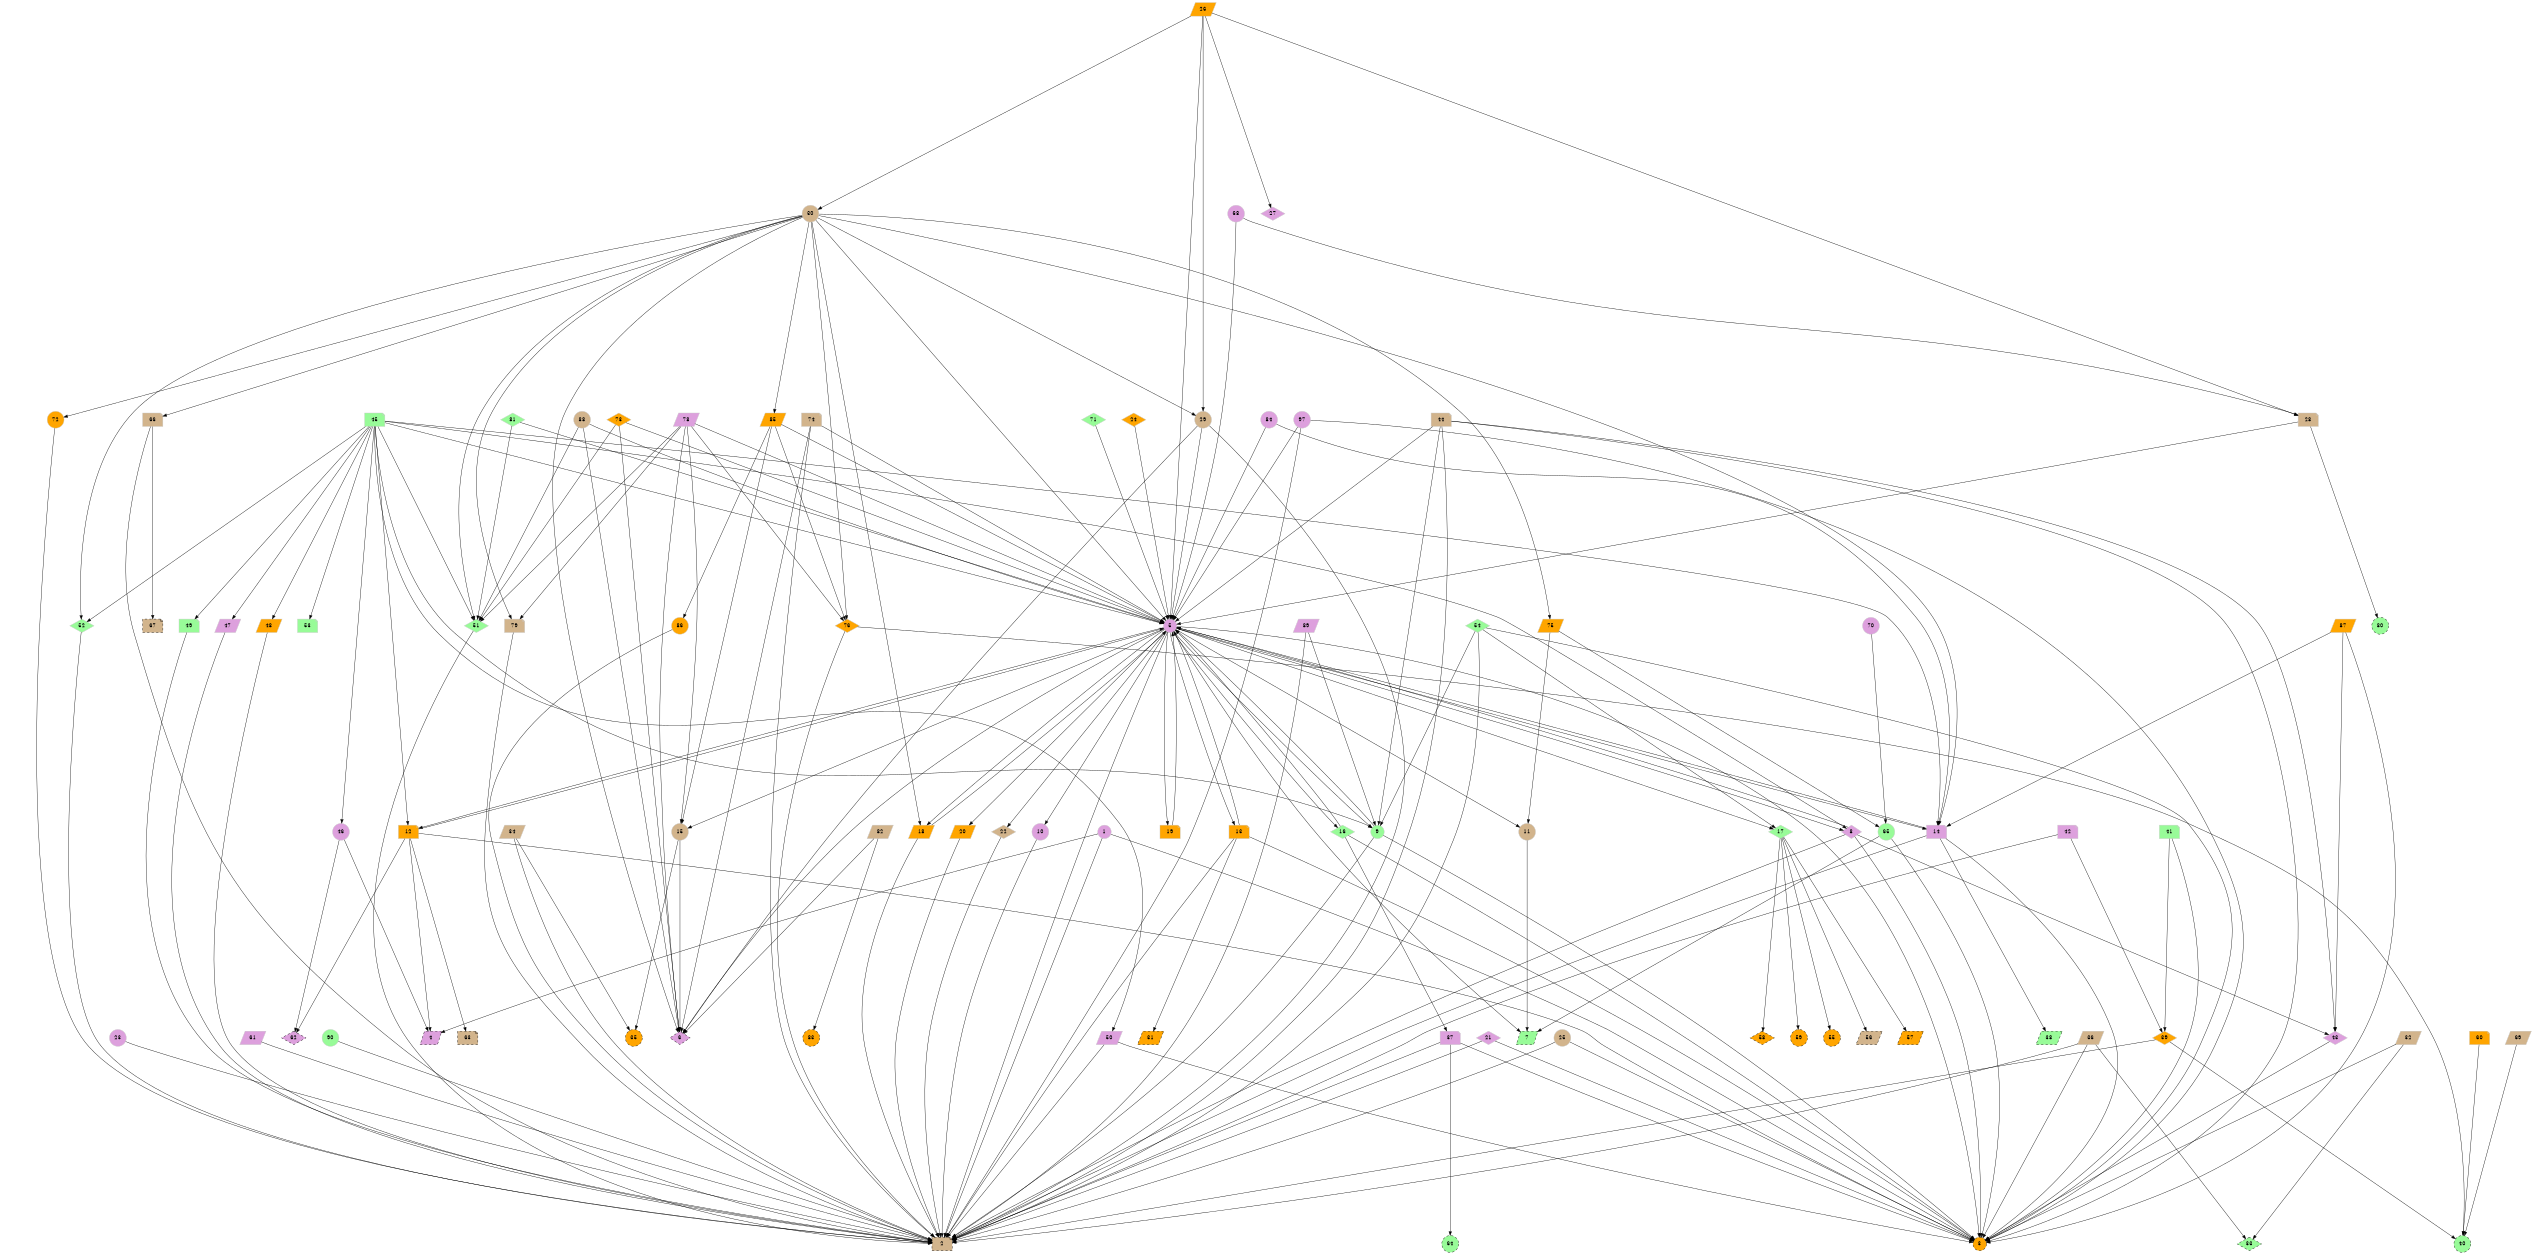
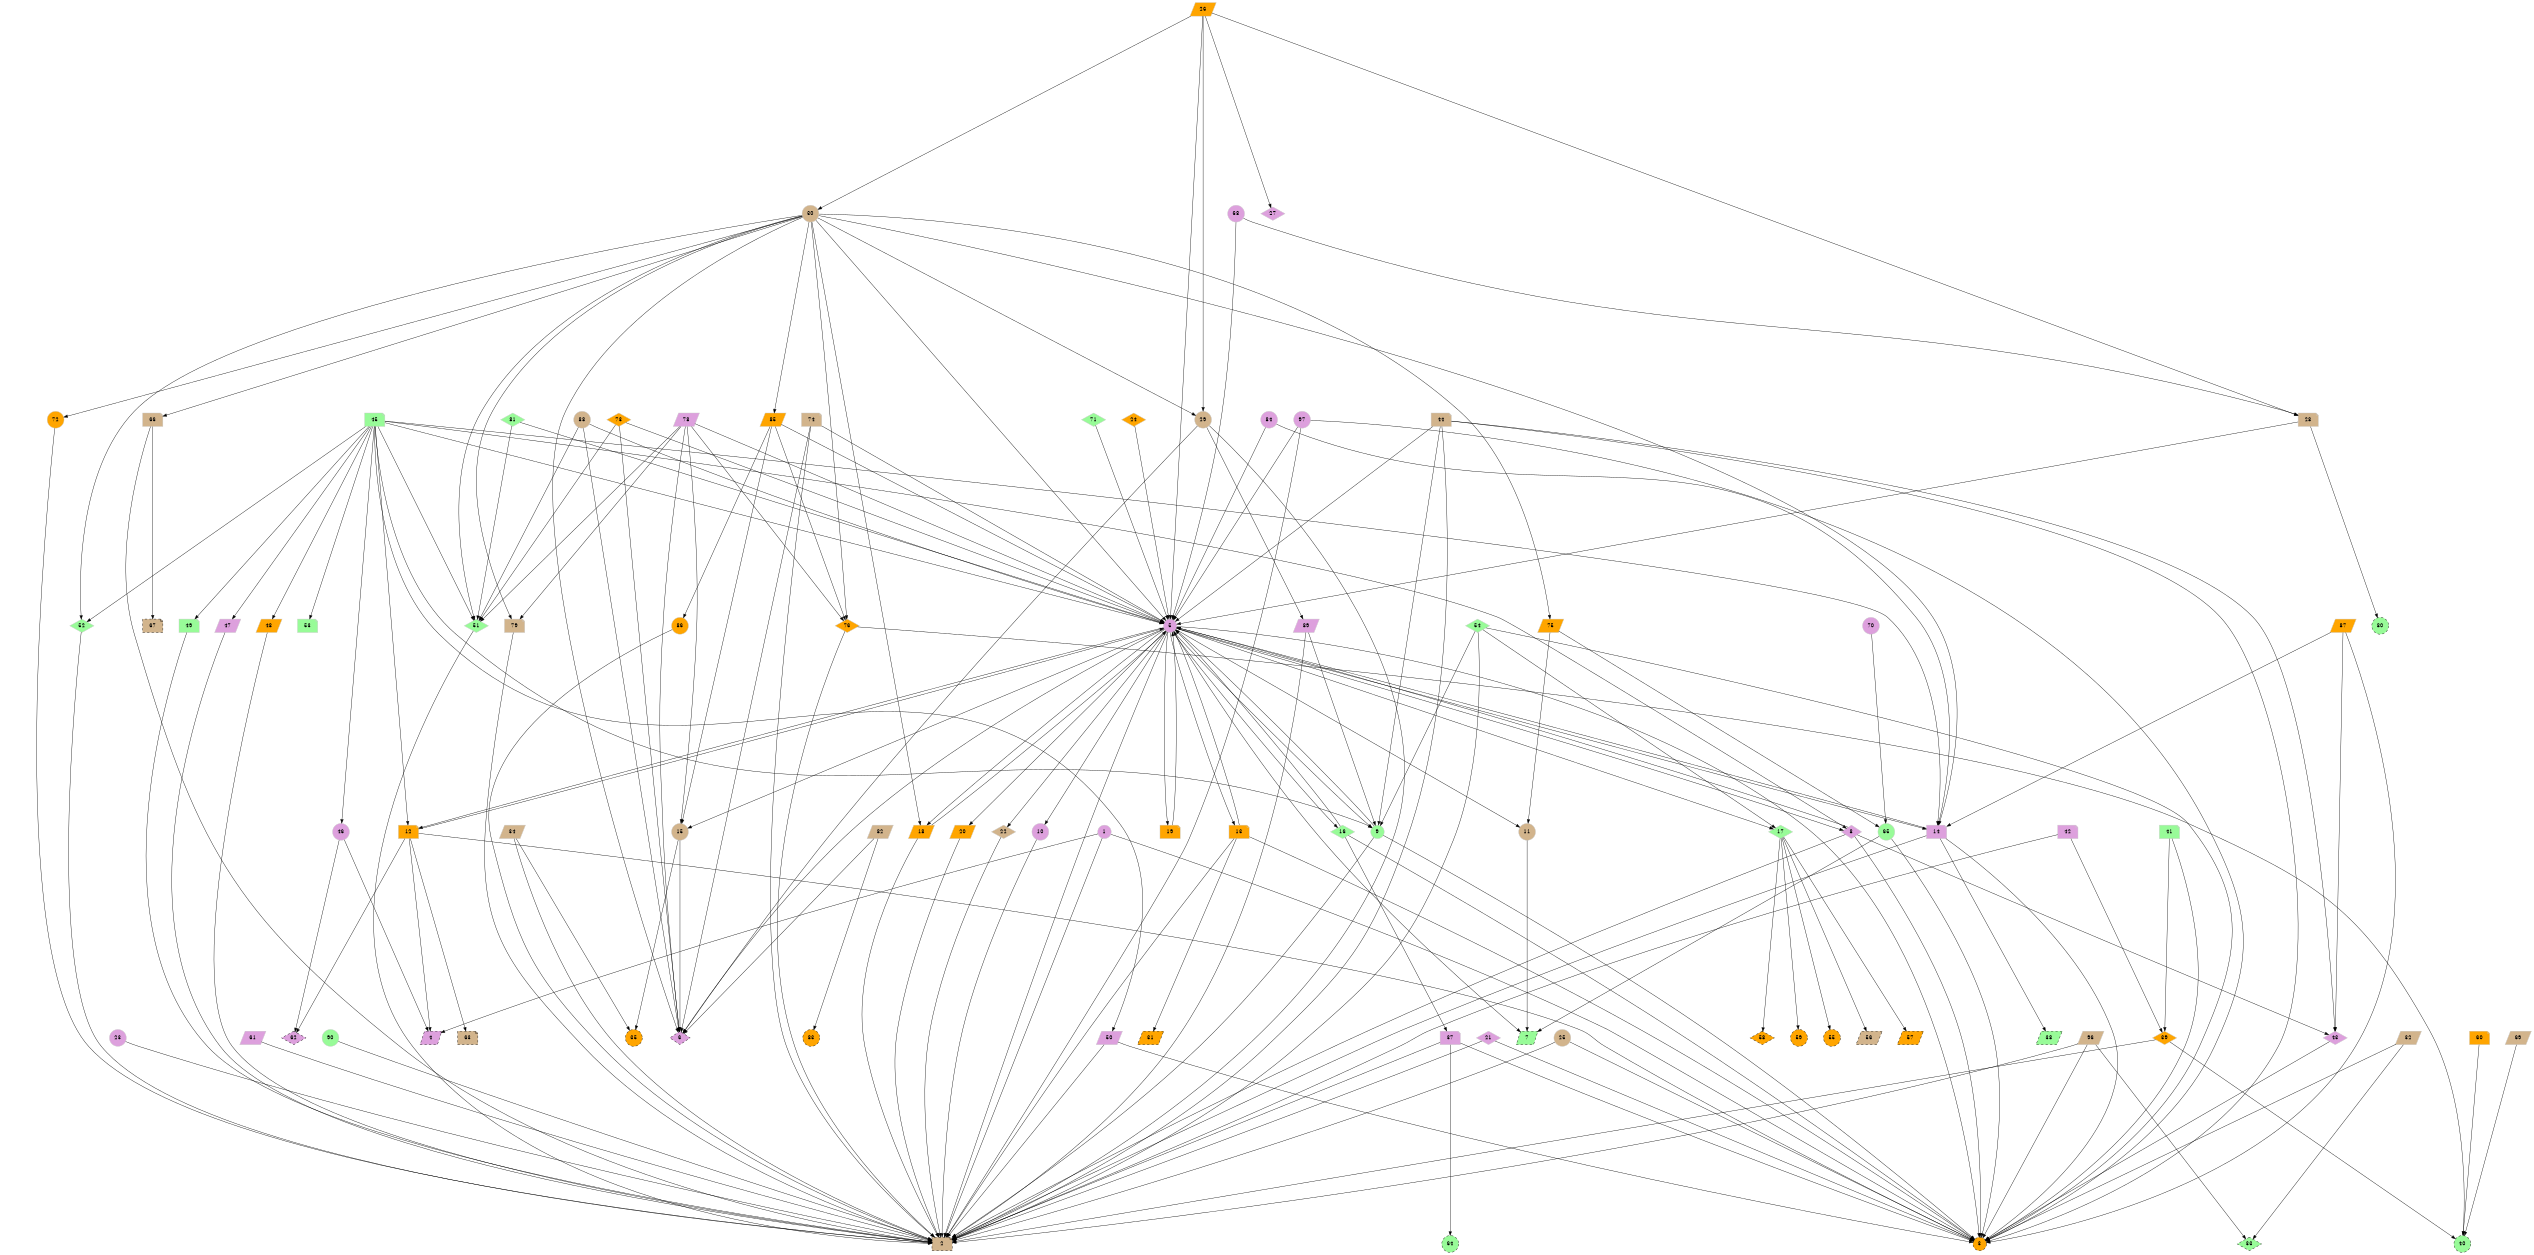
edge "29" -> "5": now "29" -> "89"
node "36": label "36" -> "96"
